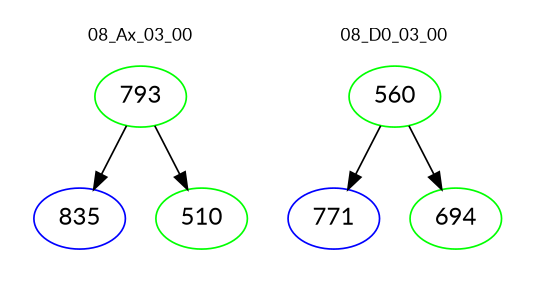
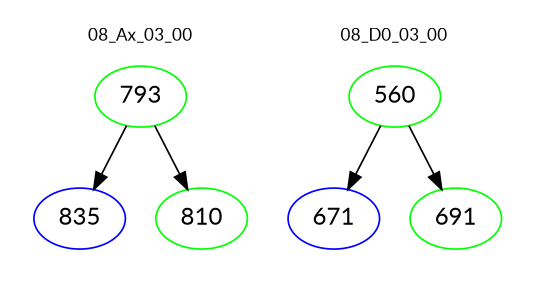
node "510": label "510" -> "810"
node "771": label "771" -> "671"
node "694": label "694" -> "691"
